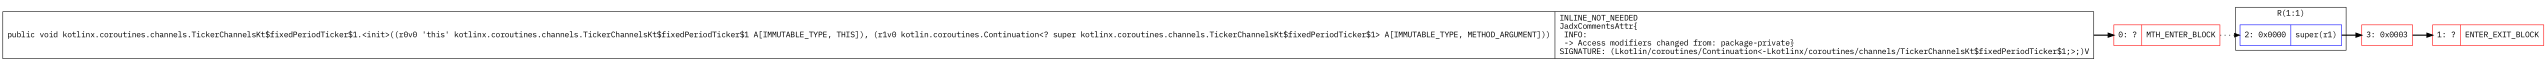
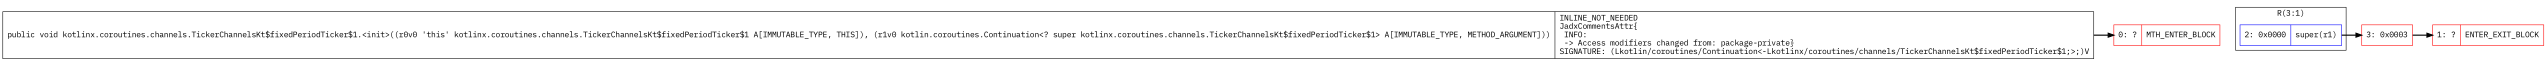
cluster "R(1:1)": label "R(1:1)" -> "R(3:1)"
edge "0: ?" -> "2: 0x0000": removed
